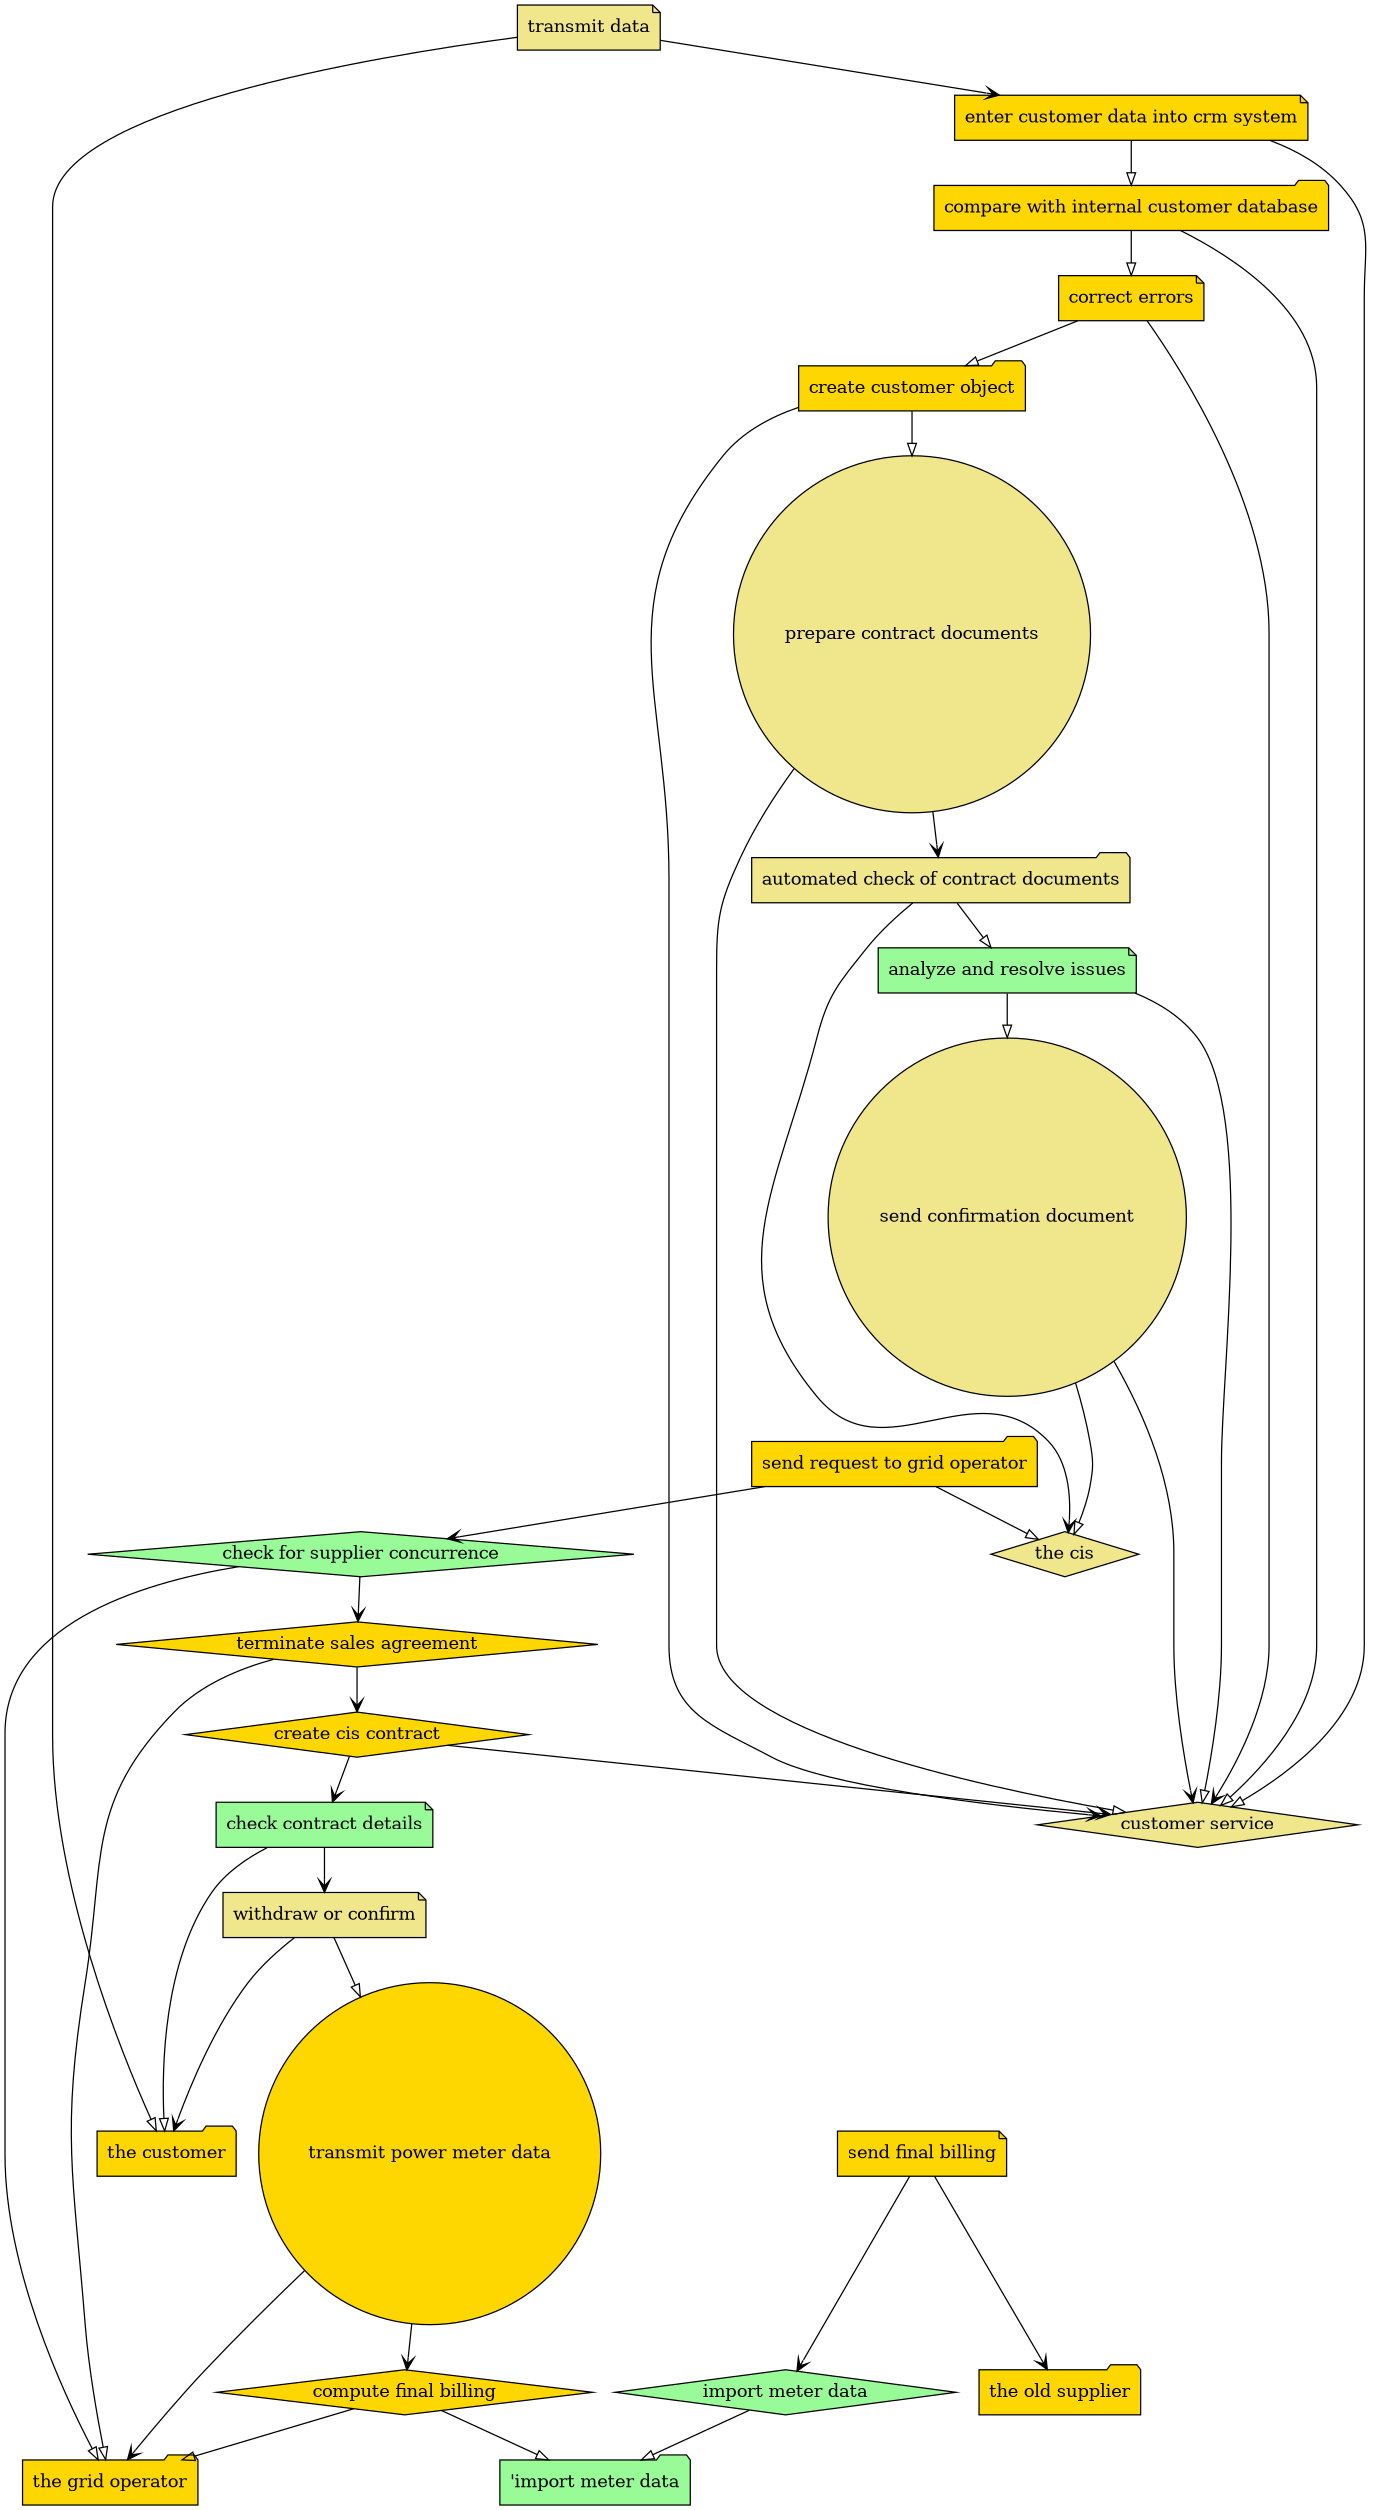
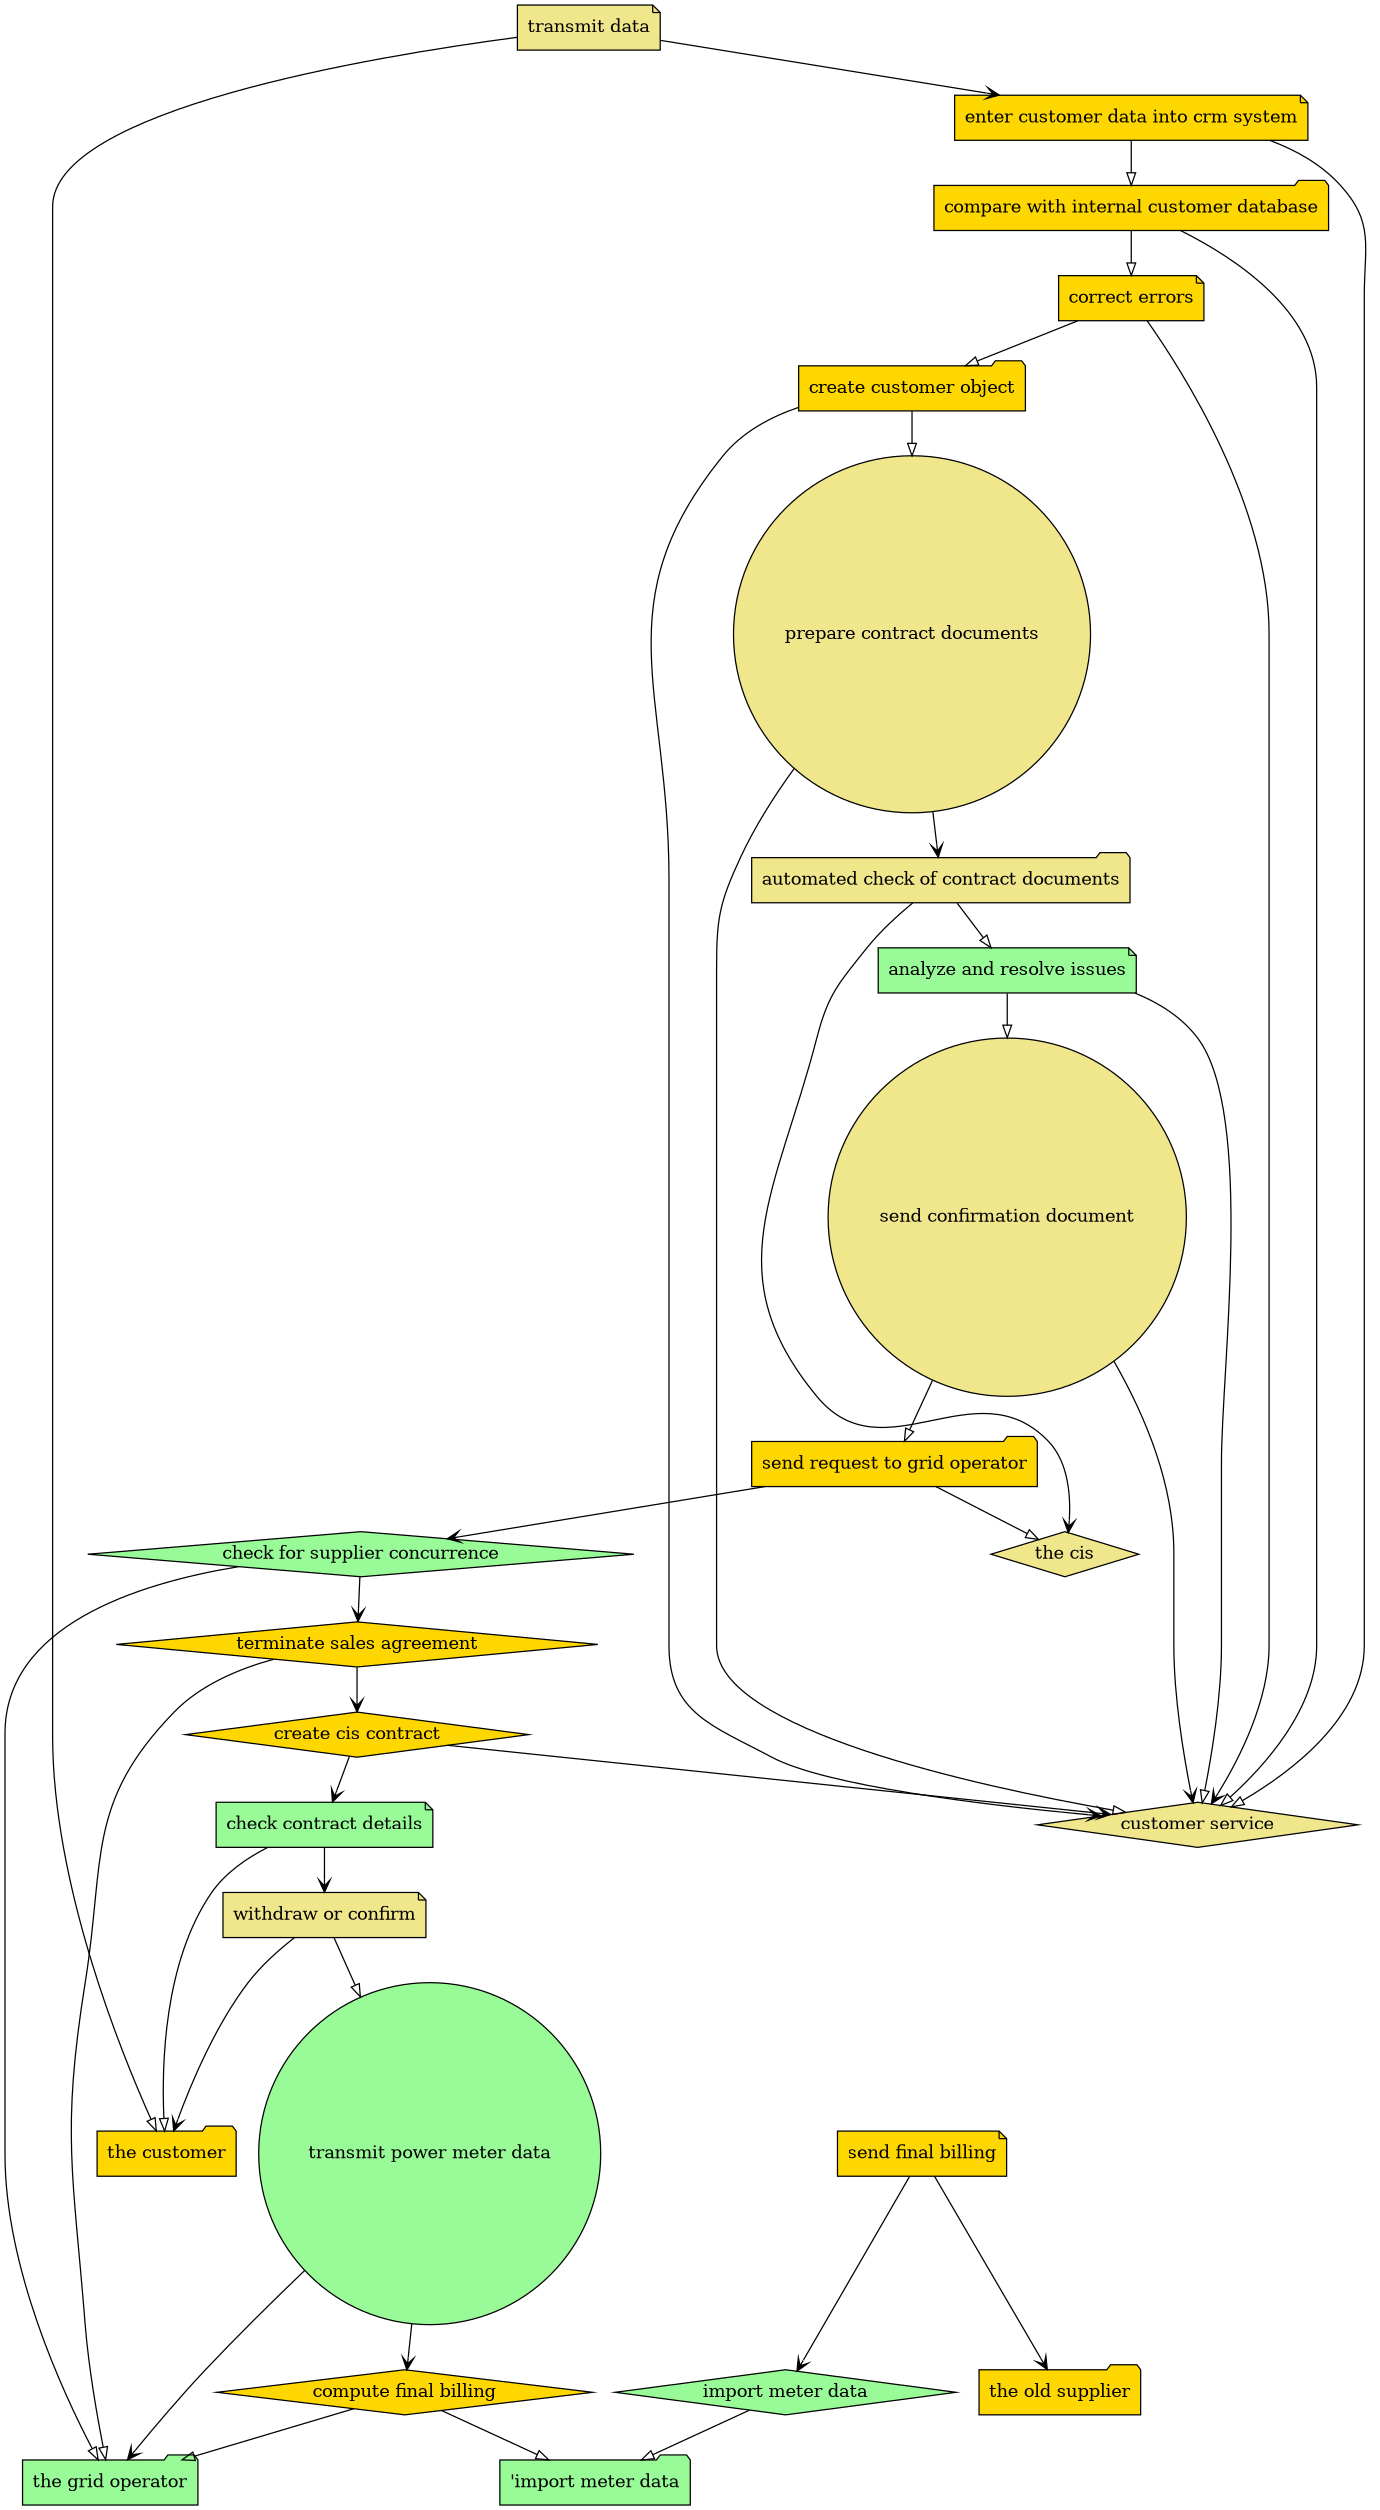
edge "send confirmation document" -> "the cis": now "send confirmation document" -> "send request to grid operator"
node "transmit power meter data": fillcolor gold -> palegreen
node "the grid operator": fillcolor gold -> palegreen
